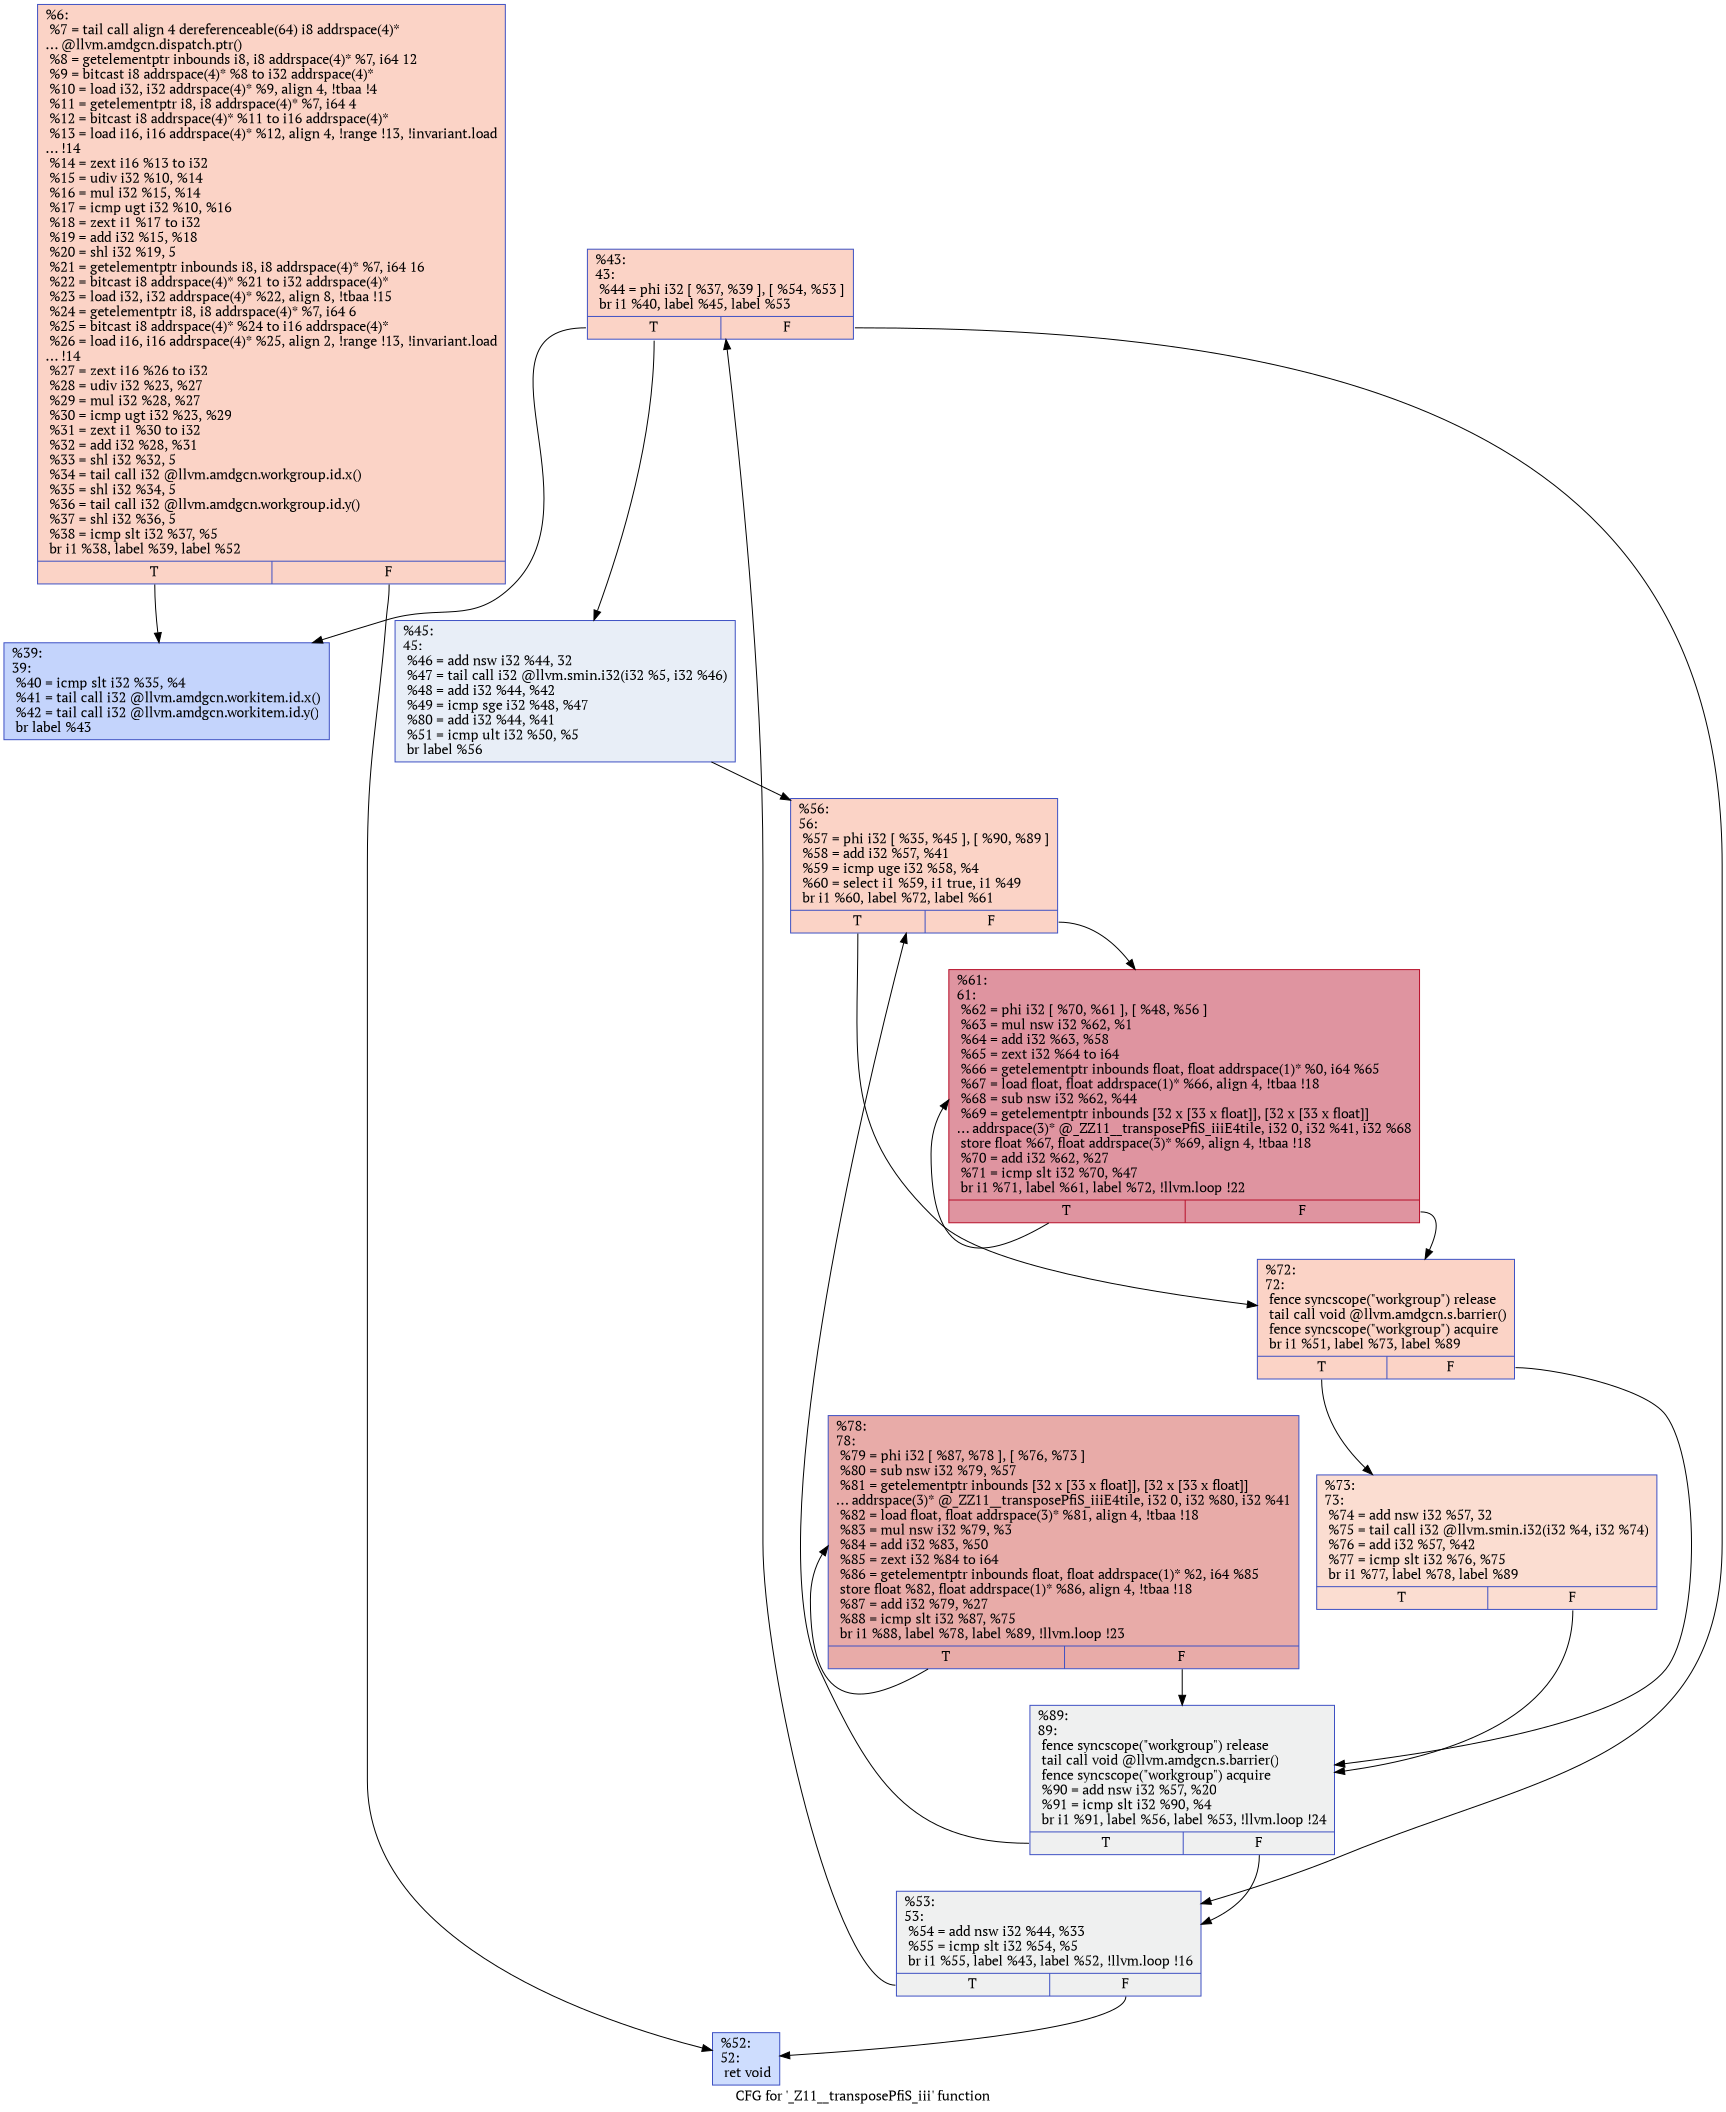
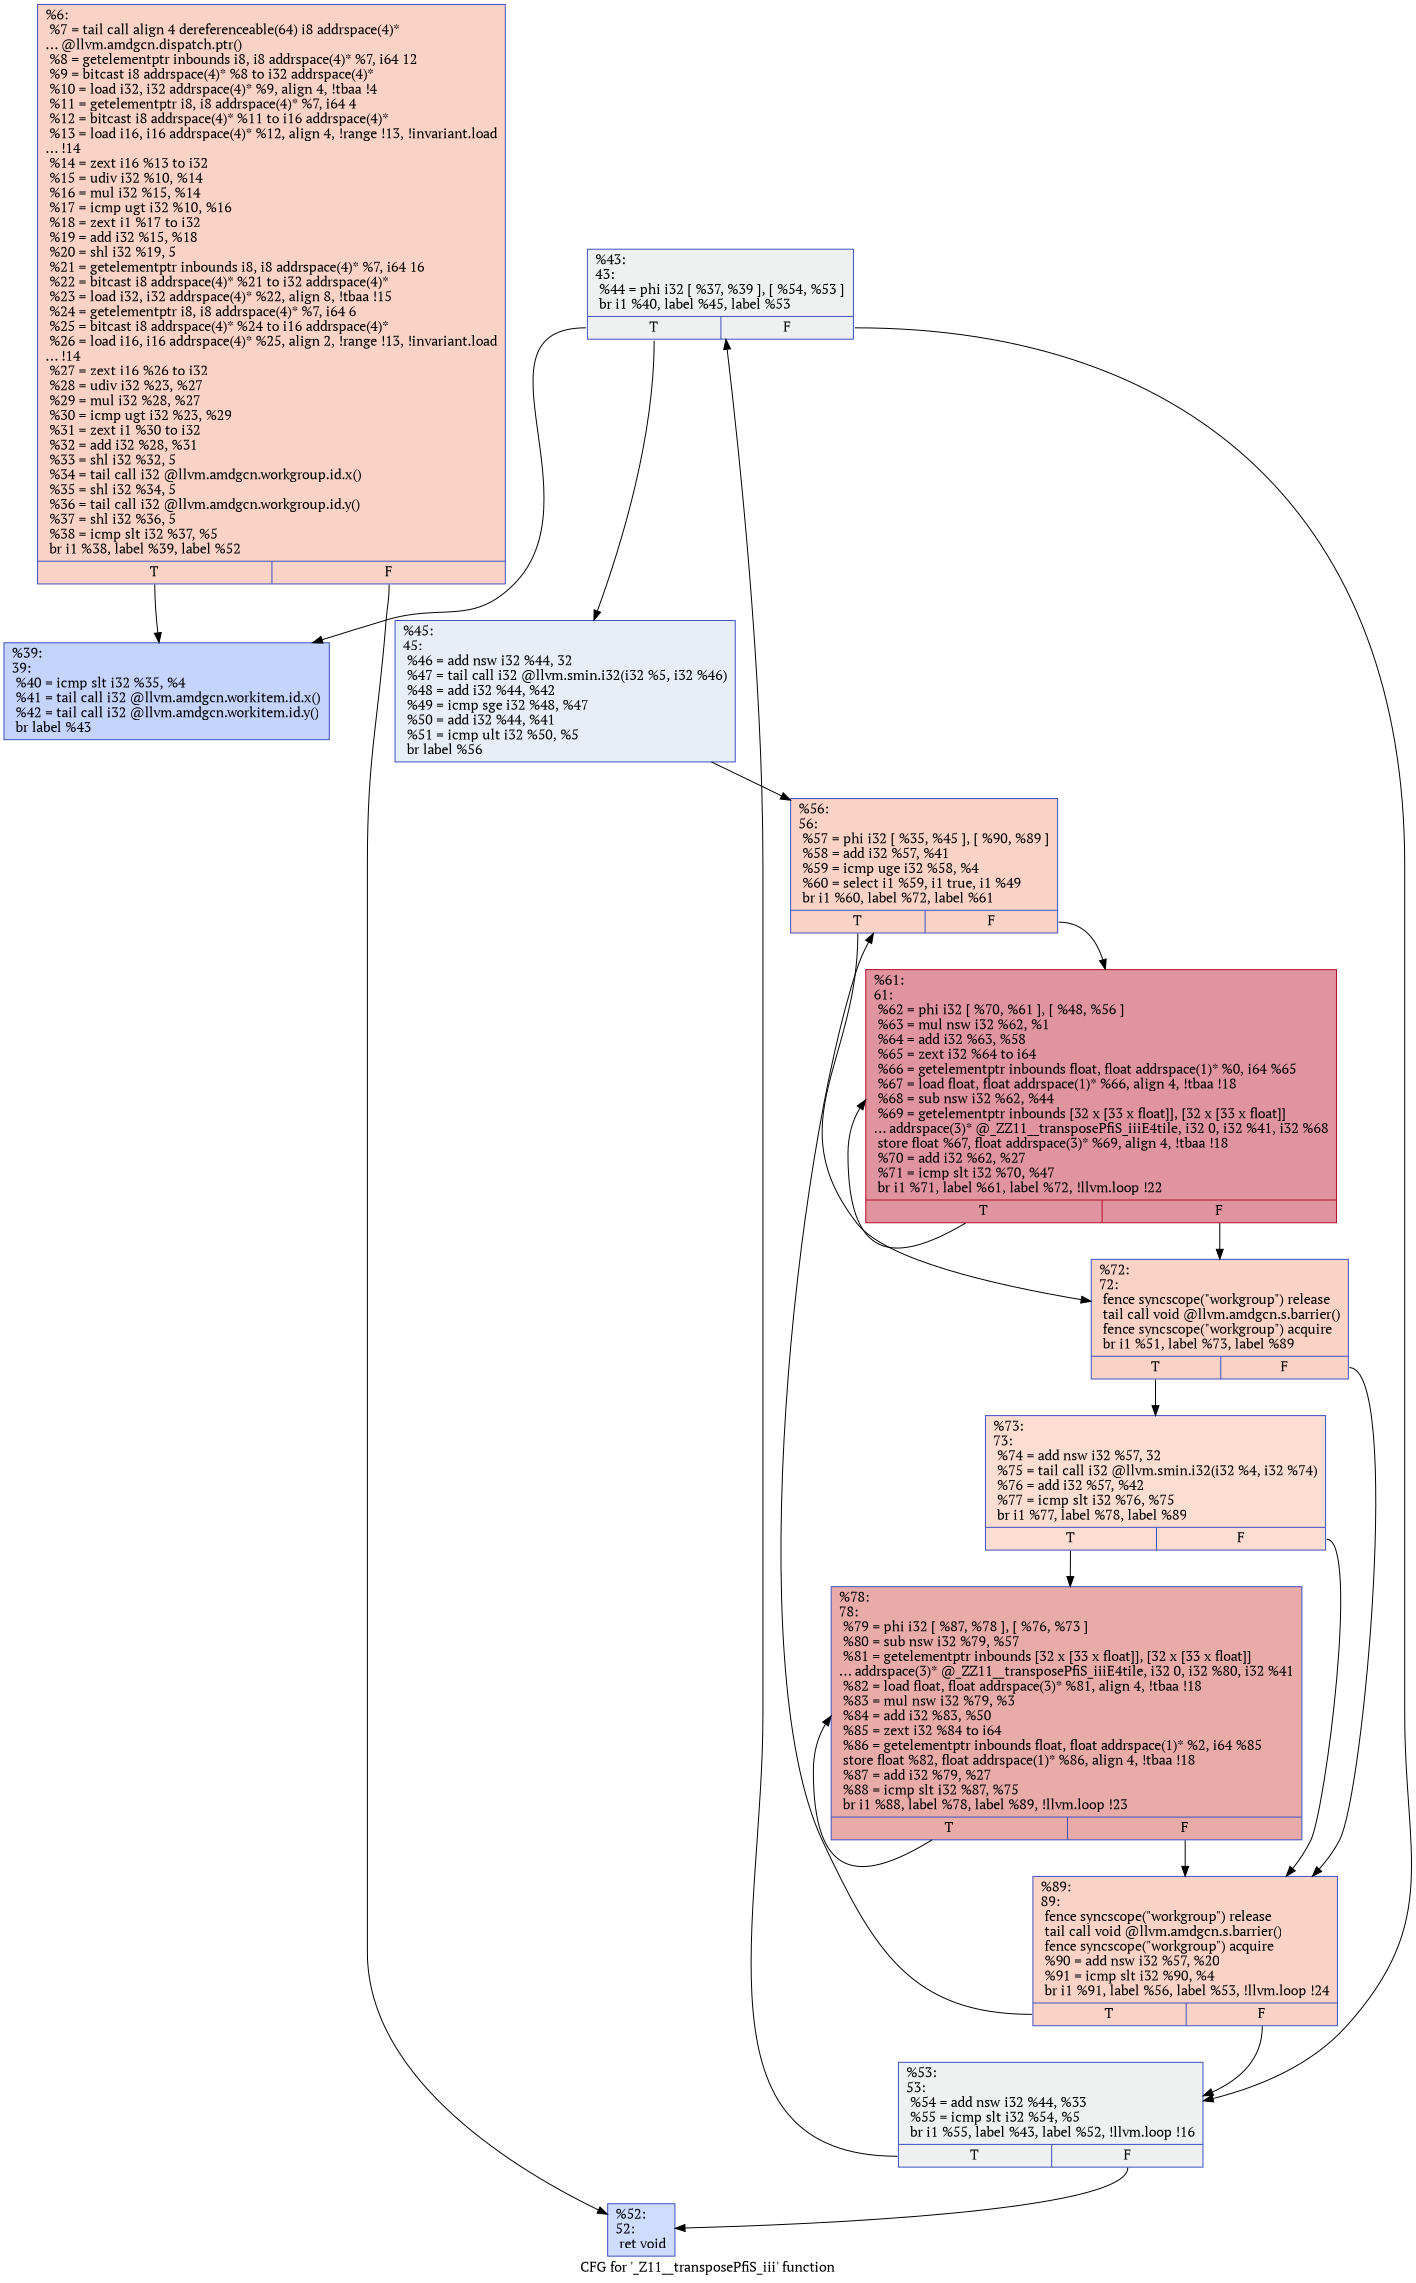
node "%43:": fillcolor #f59c7d70 -> #dbdcde70
node "%45:": text "%80 = add i32 %44, %41" -> "%50 = add i32 %44, %41"
edge "%73:" -> "%78:": added
node "%89:": fillcolor #dbdcde70 -> #f59c7d70
